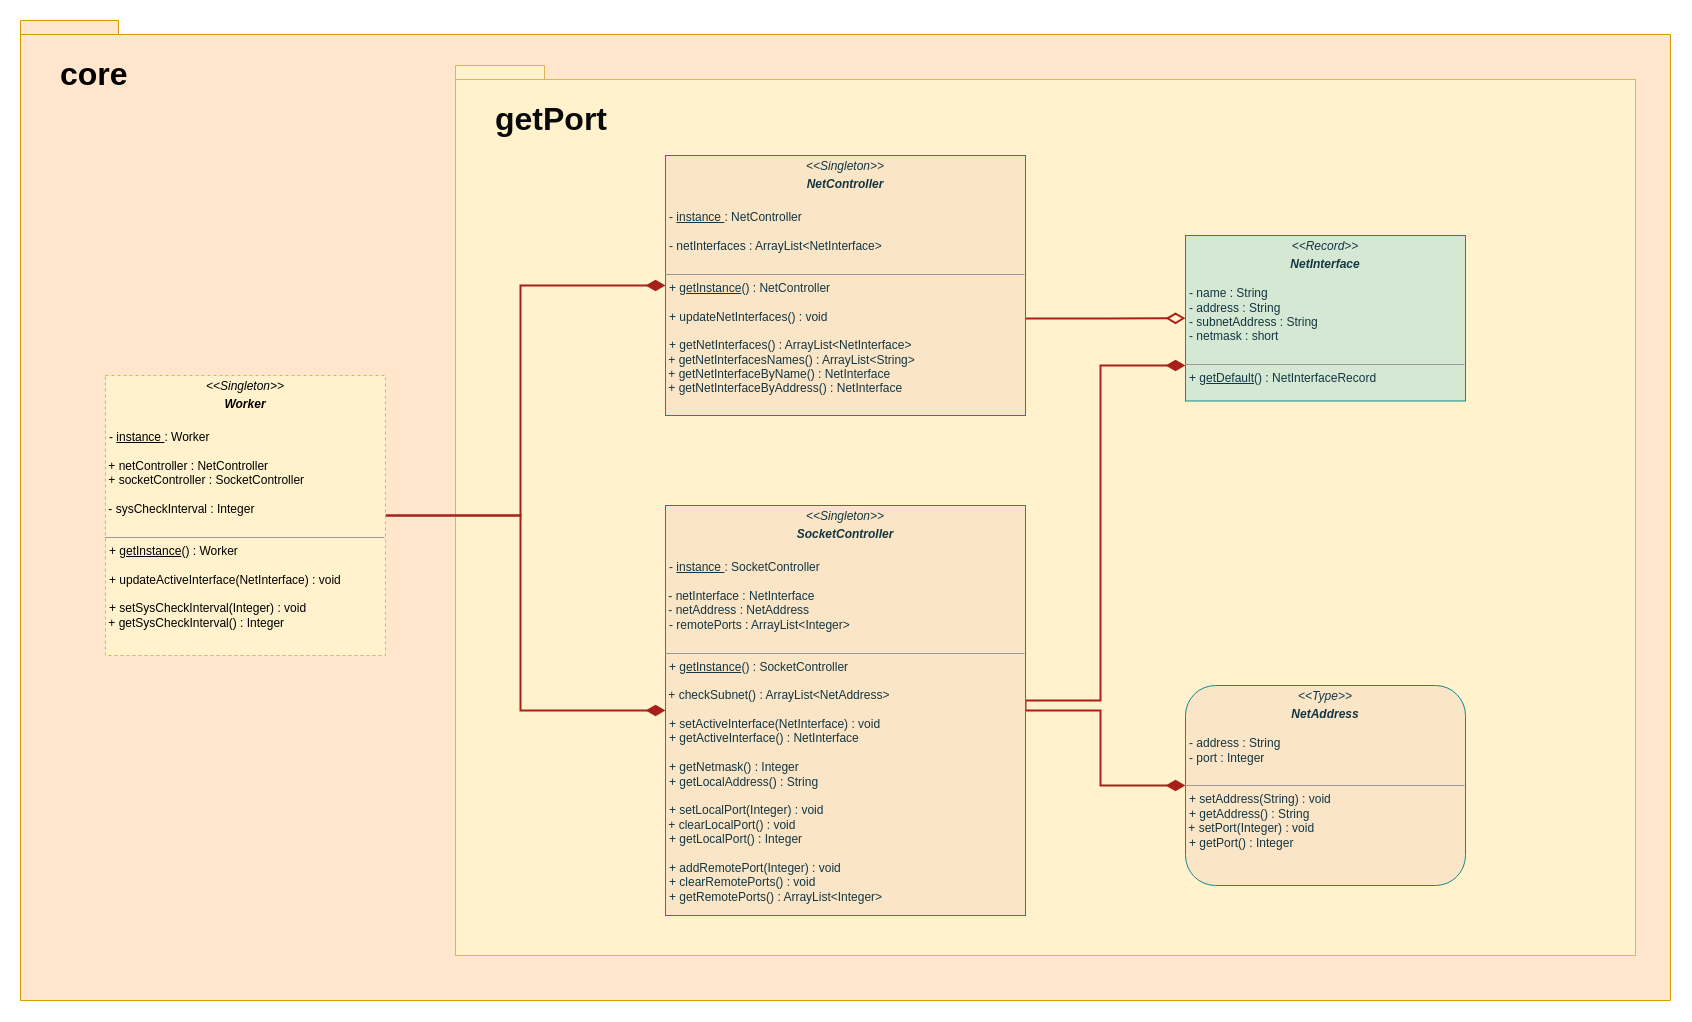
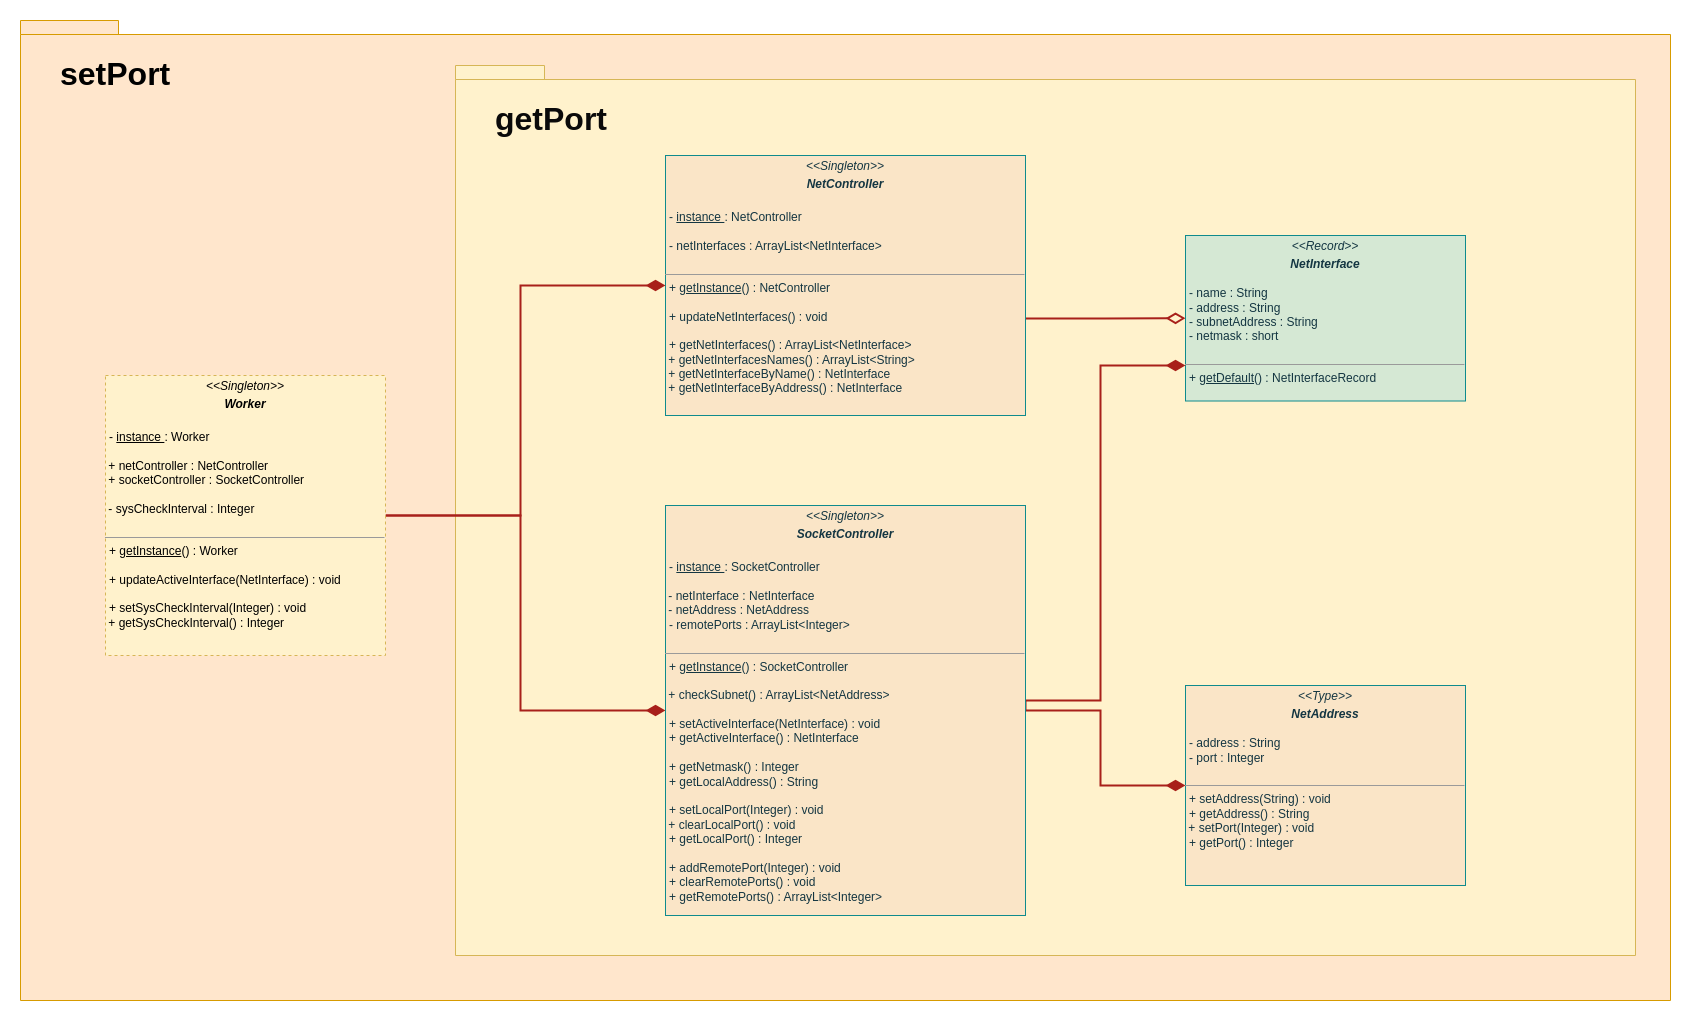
node "core": label "core" -> "setPort"
node "<<Type>> NetAddress - address : String - port : Integer + setAddress(String) : void + getAddress() : String + setPort(Integer) : void+ getPort() : Integer": shape rounded rectangle -> rectangle
